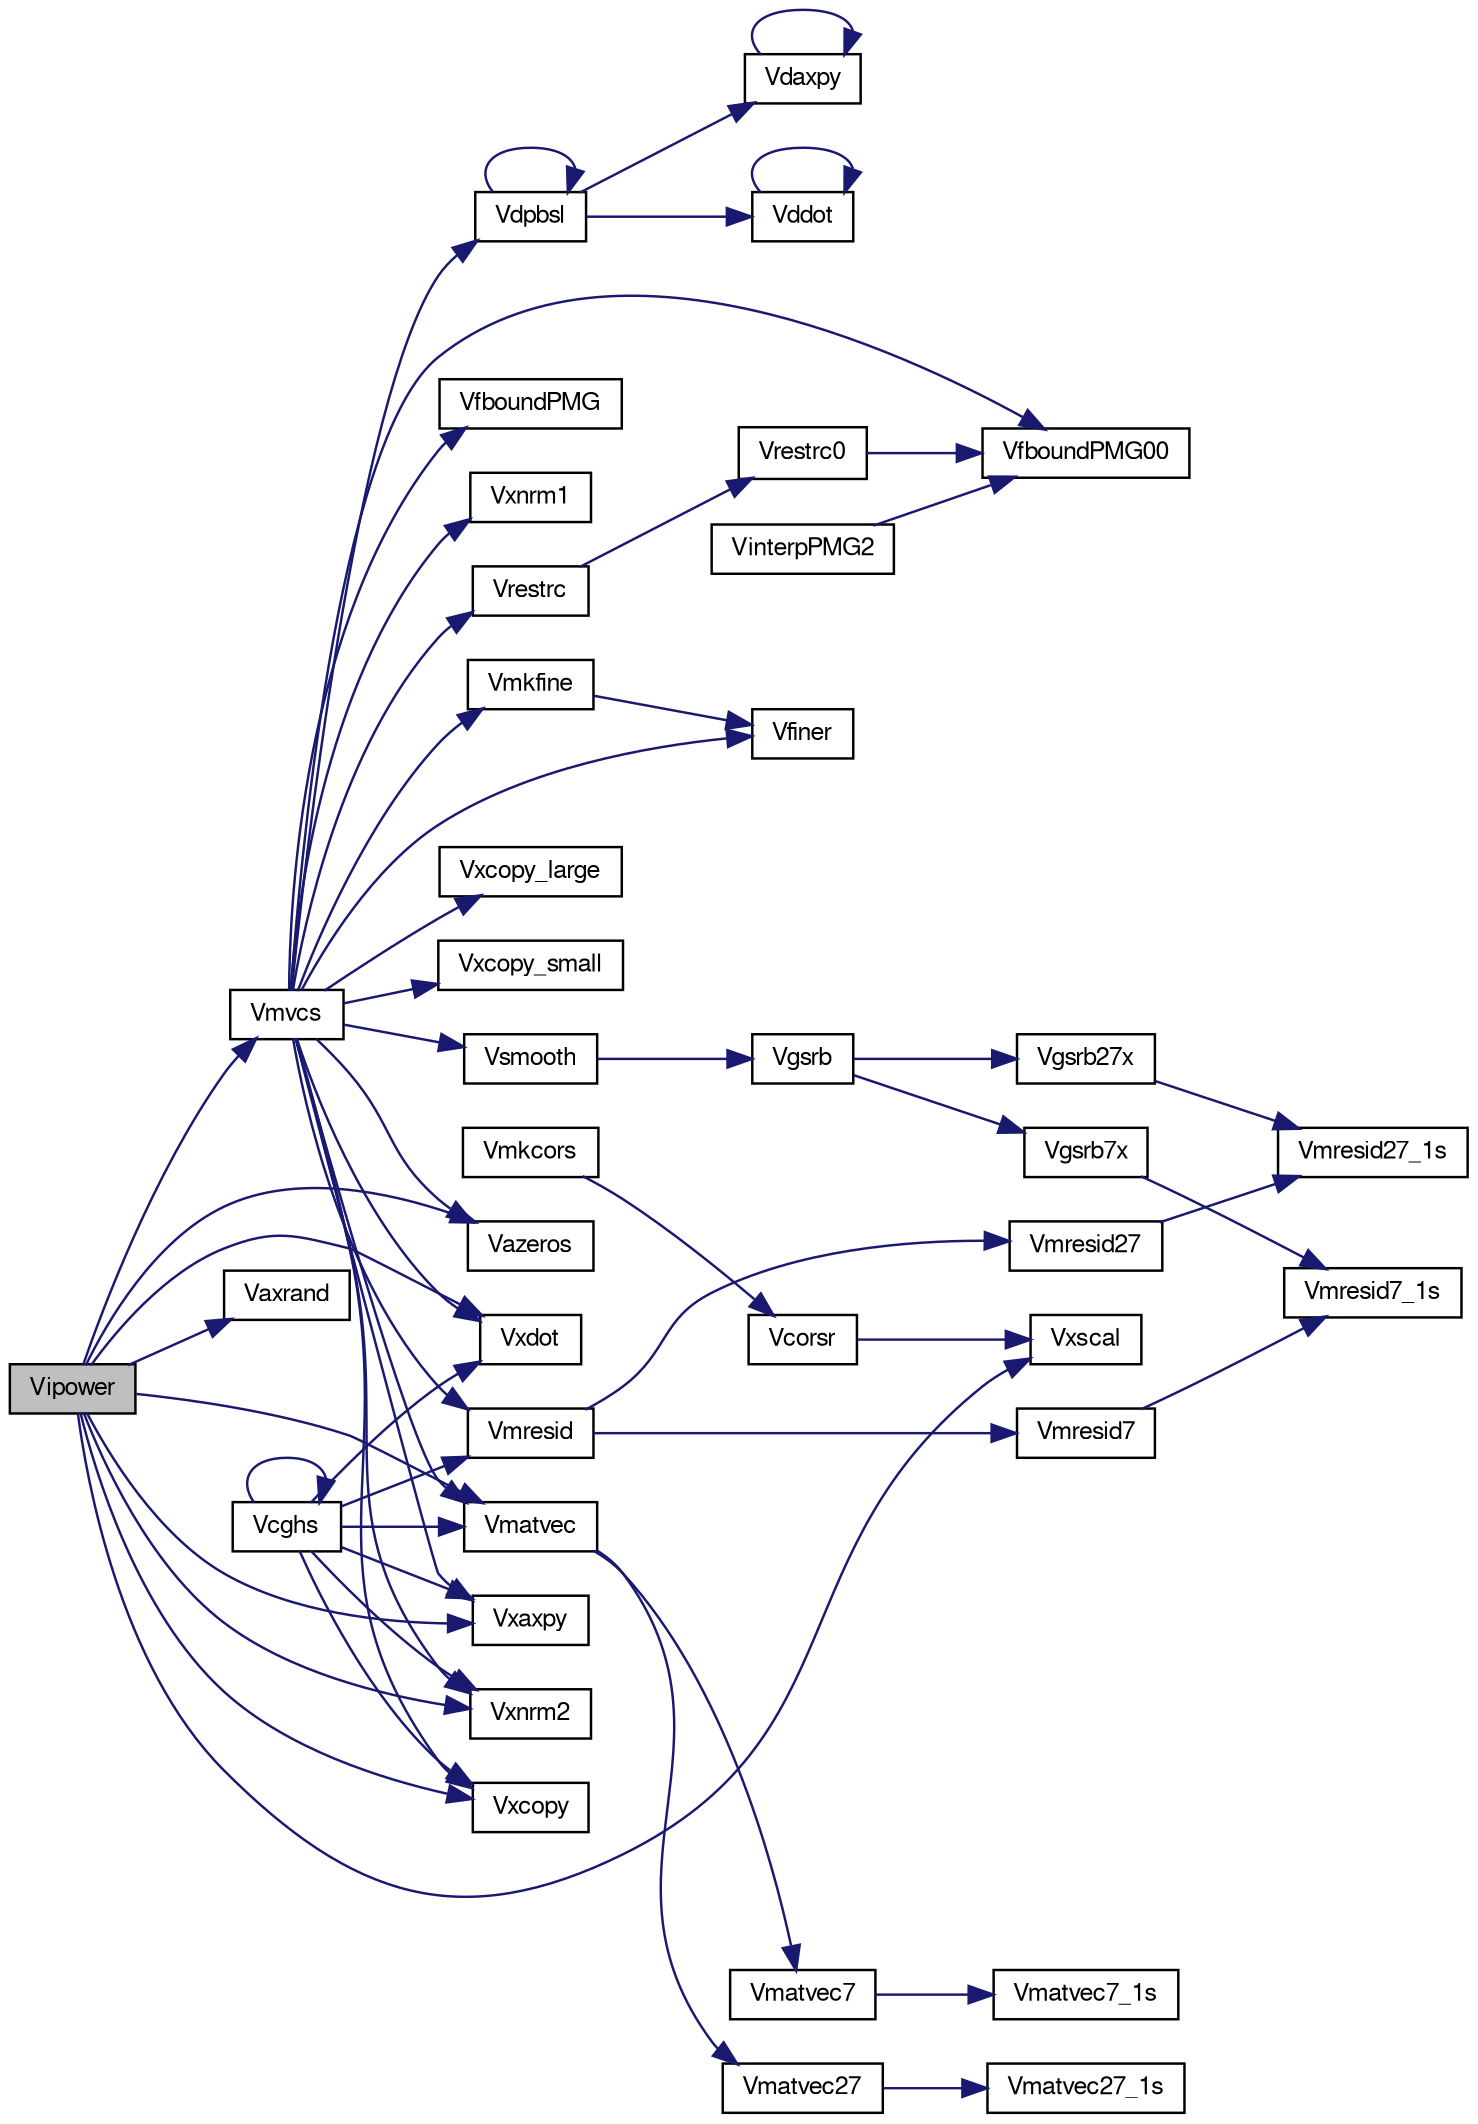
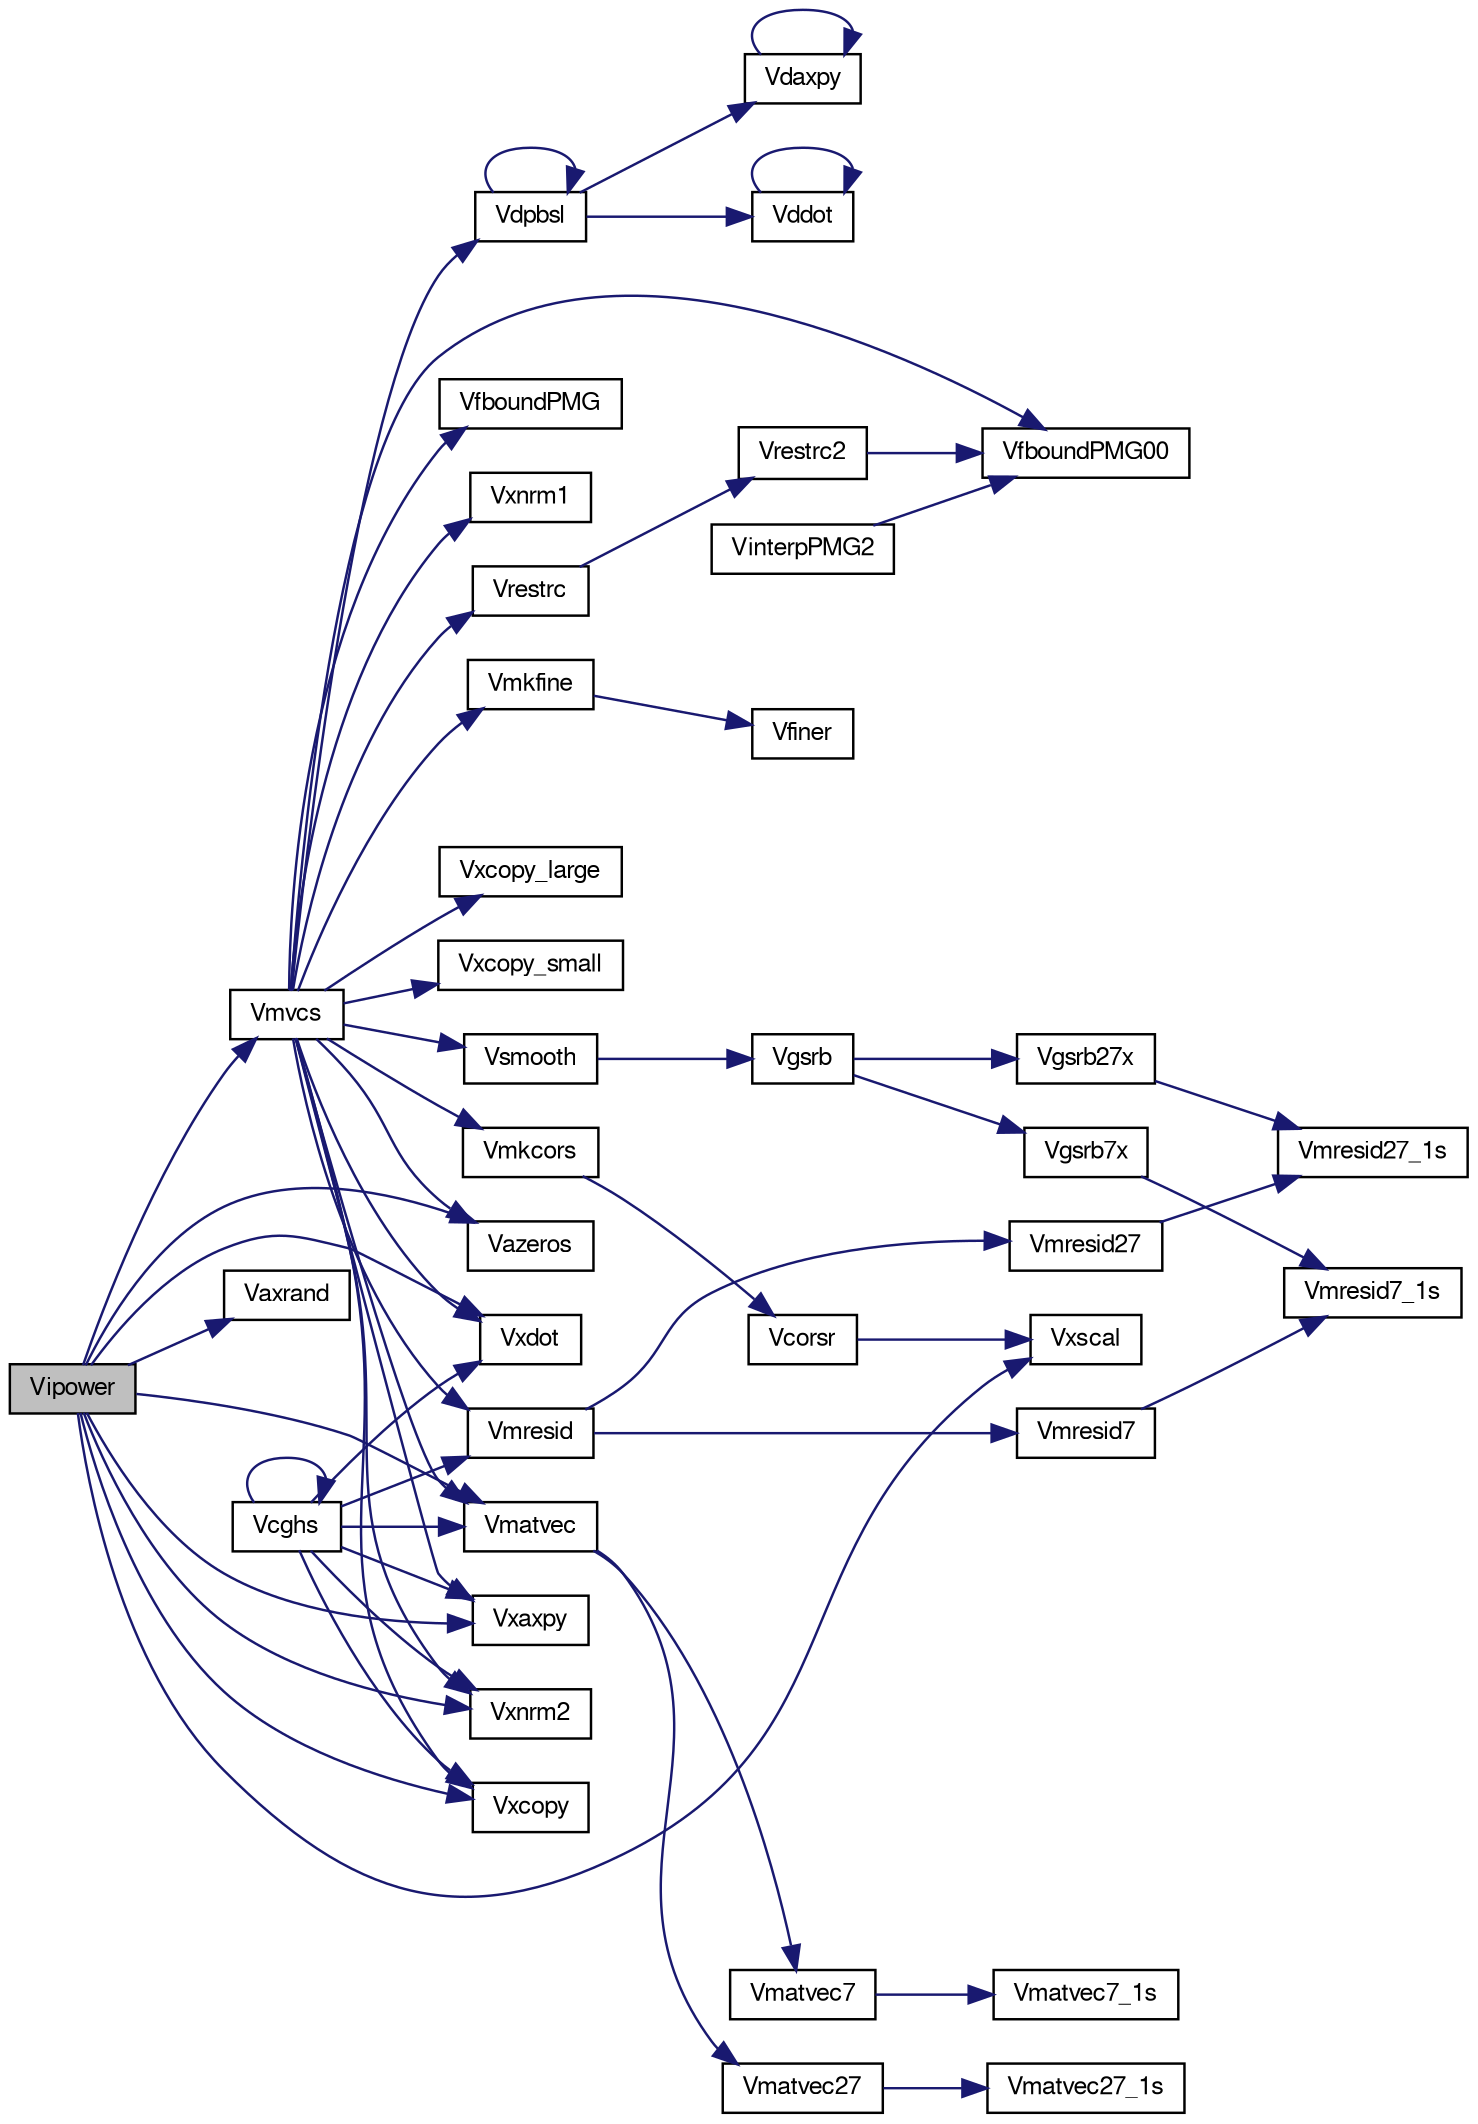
node "Vrestrc0": label "Vrestrc0" -> "Vrestrc2"
edge "Vmvcs" -> "Vfiner": now "Vmvcs" -> "Vmkcors"
